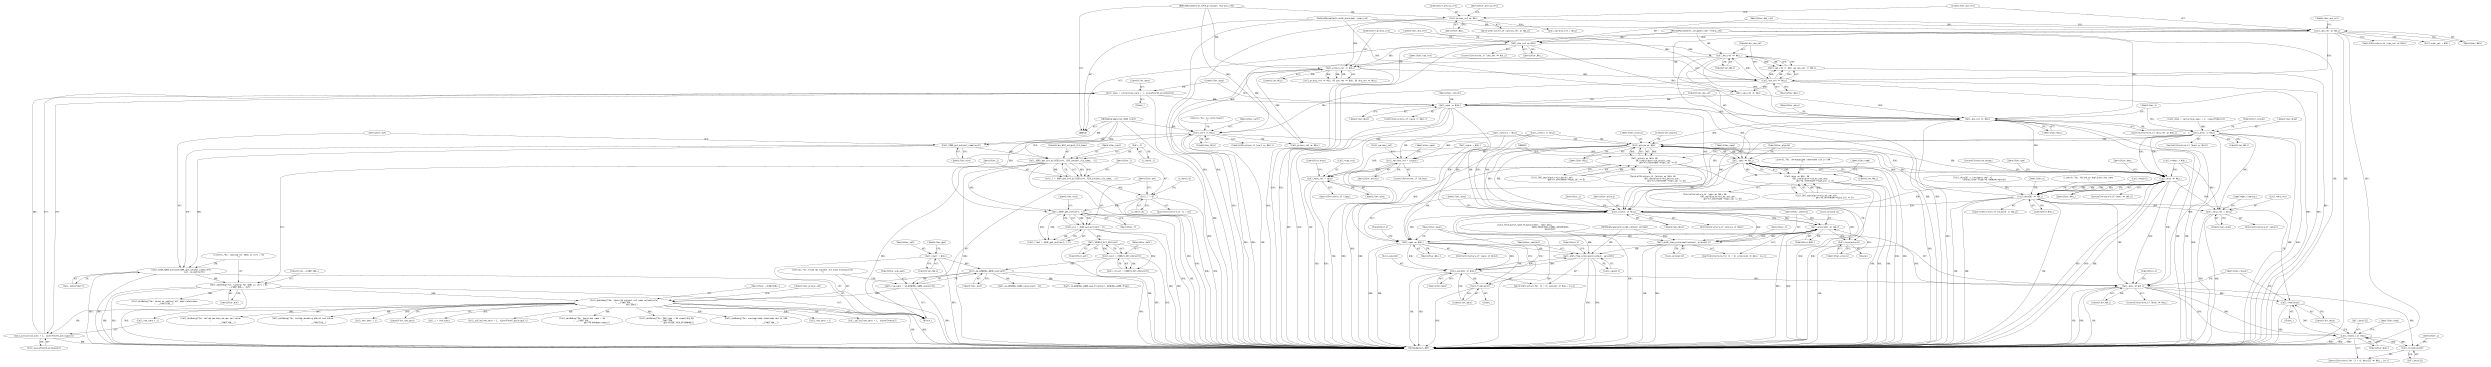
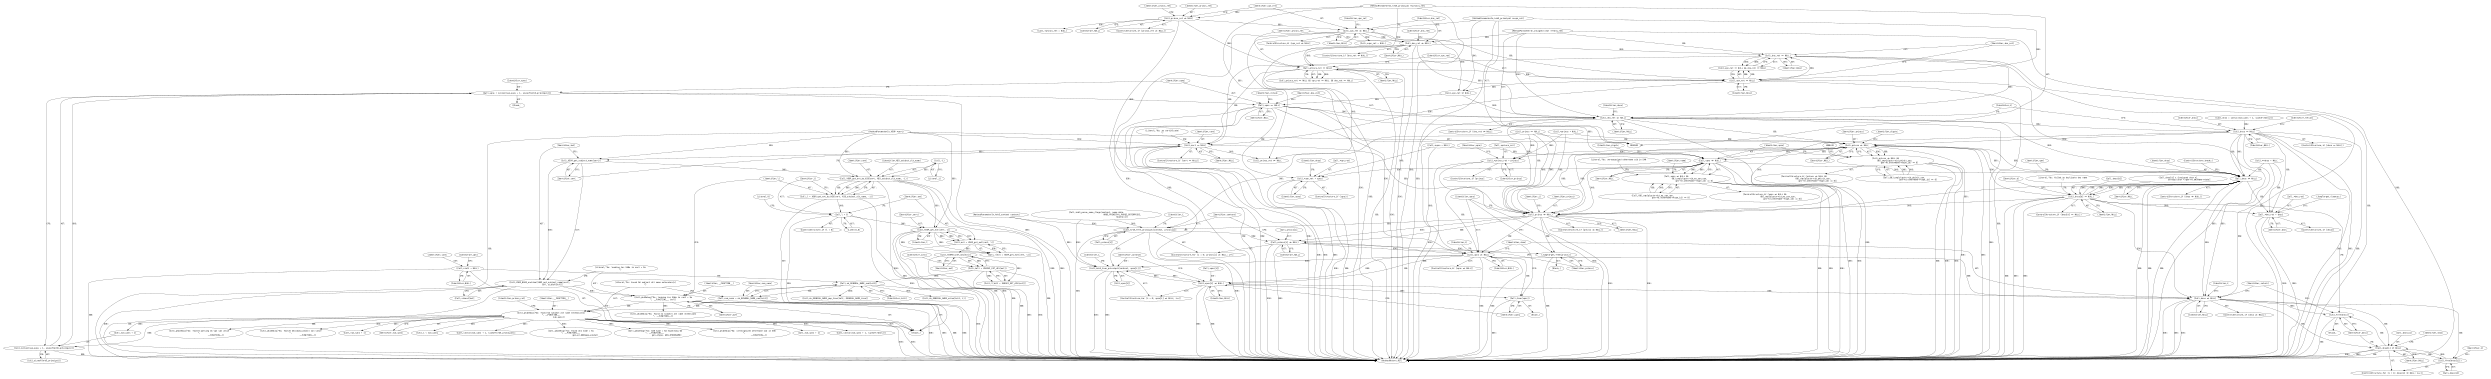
node "(ControlStructure,if (upns == NULL))": removed
edge "(Call,princs[i] != NULL)" -> "(Call,krb5_free_principal(context, princs[i]))": now "(Call,princs == NULL)" -> "(Call,krb5_free_principal(context, princs[i]))"
node "(Call,free(princs))": label "(Call,free(princs))" -> "(JumpTarget,free(princs))"
edge "(Call,upn_ret == NULL && dns_ret == NULL)" -> "(MethodReturn,RET)": now "(MethodParameterIn,krb5_principal **princs_ret)" -> "(MethodReturn,RET)"
